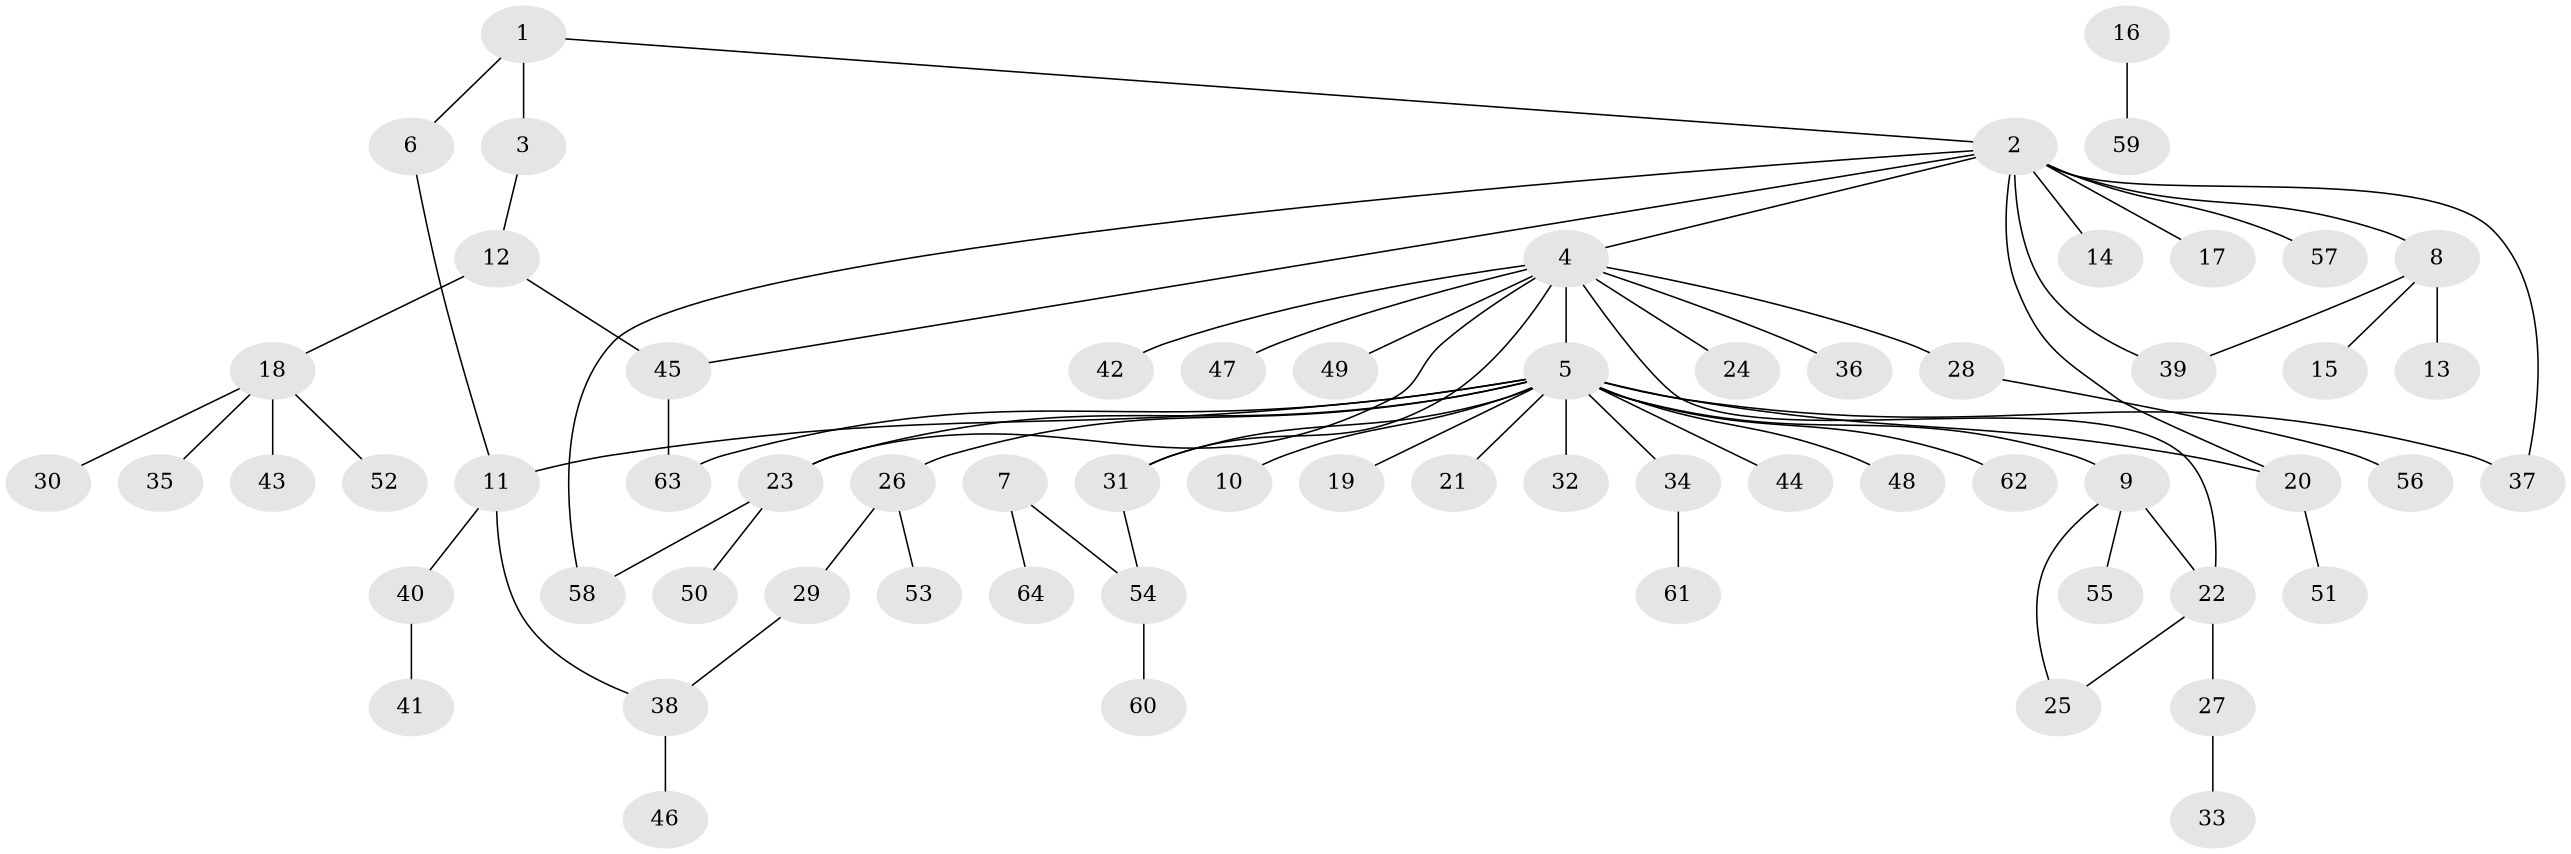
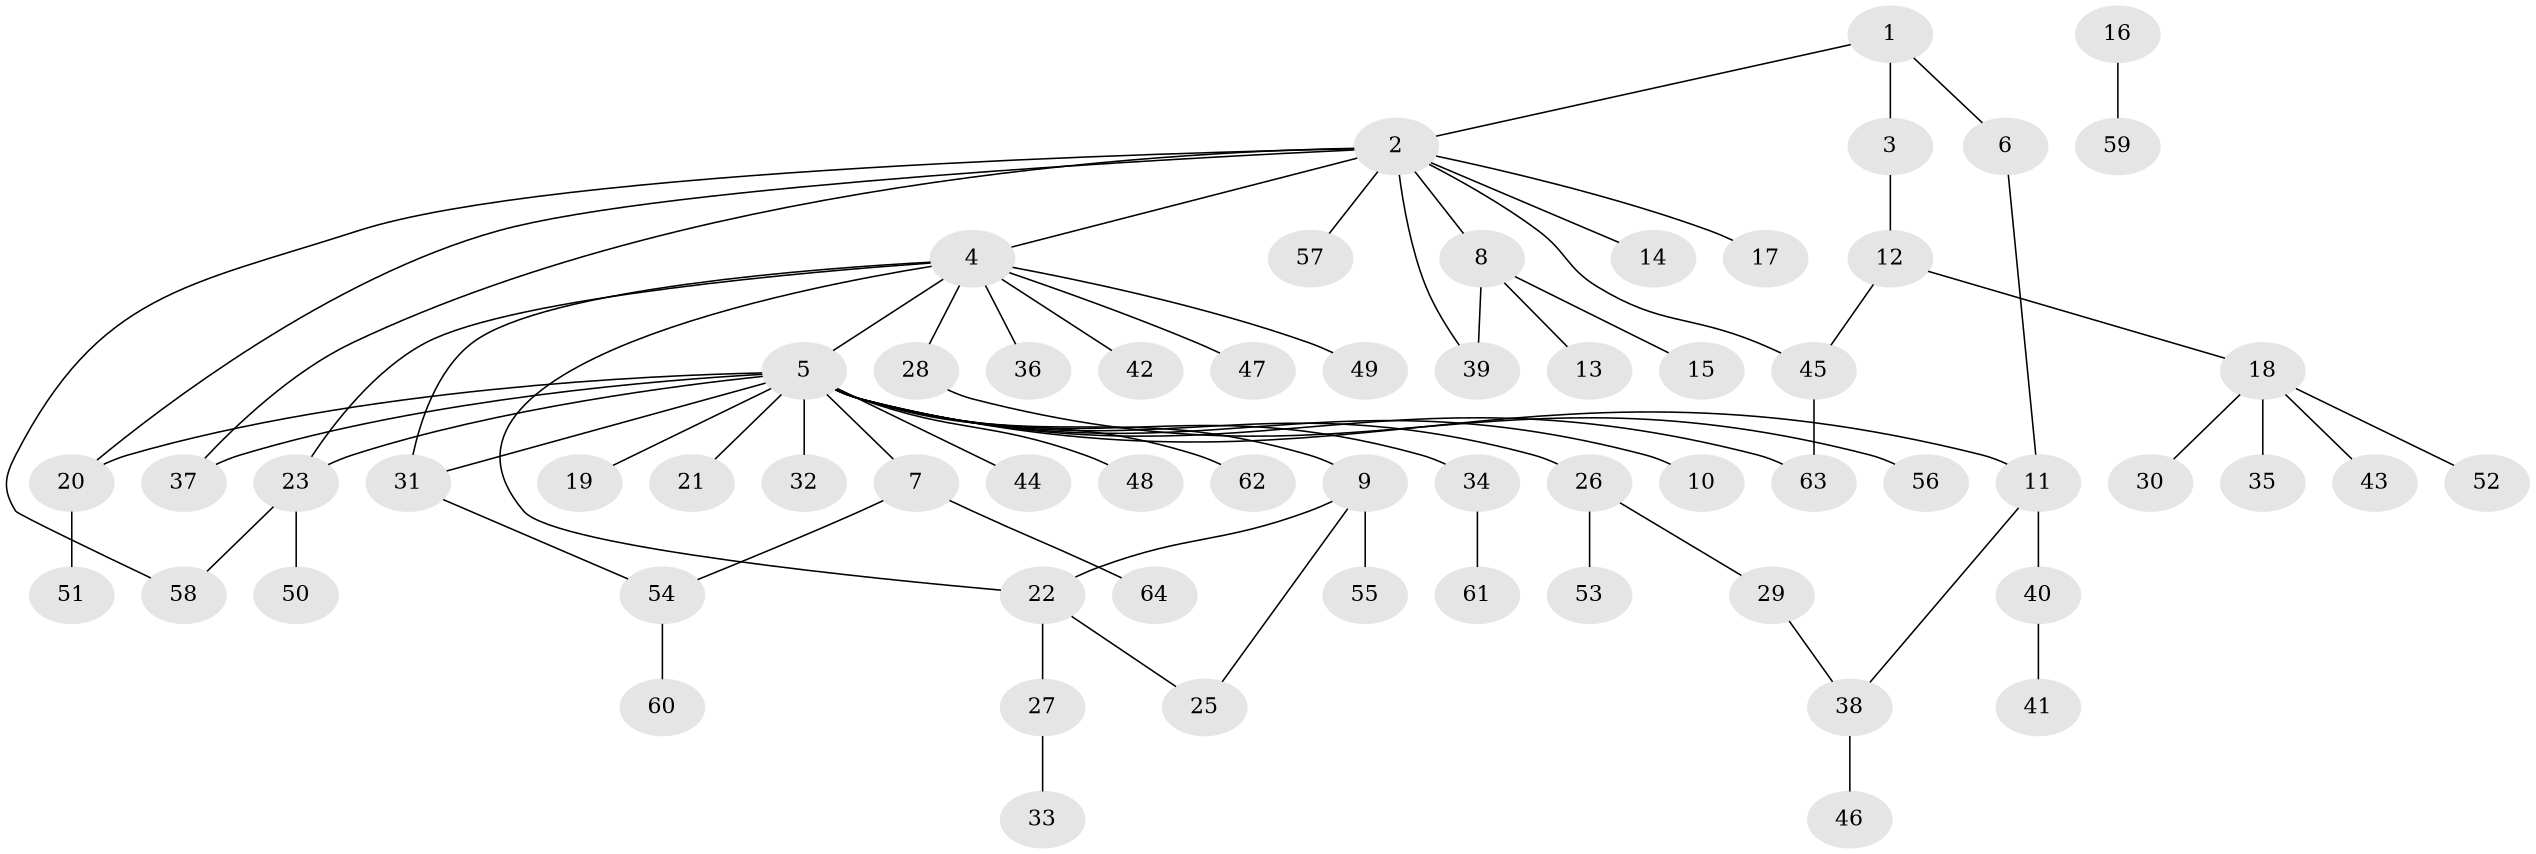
node "24": removed
edge "5" -- "7": added
